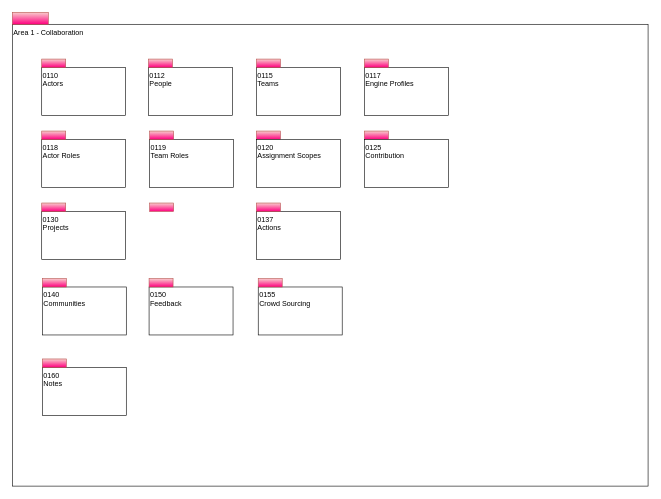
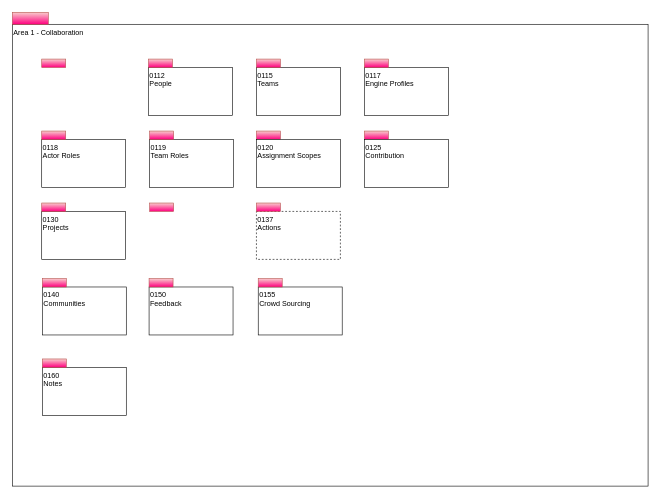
node "0110 Actors": removed
node "0137 Actions": style solid -> dashed
